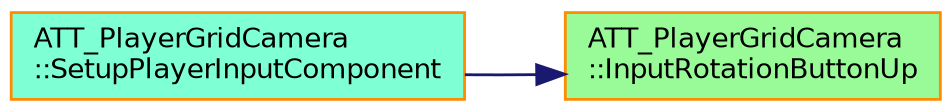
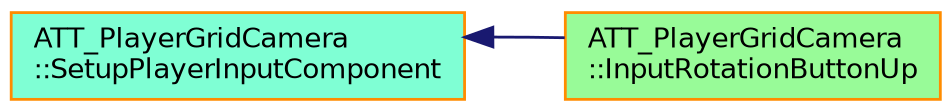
edge "ATT_PlayerGridCamera ::SetupPlayerInputComponent" -> "ATT_PlayerGridCamera ::InputRotationButtonUp": reversed
